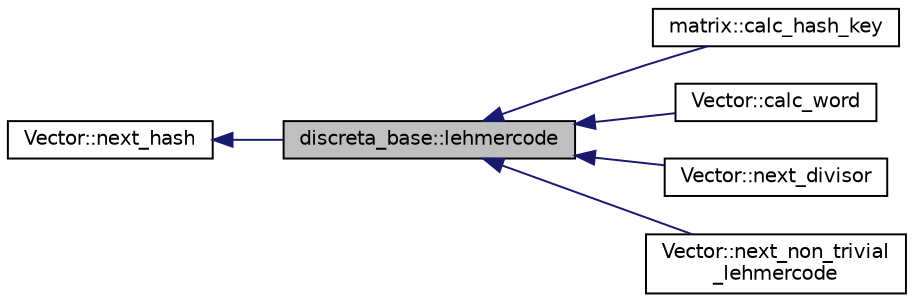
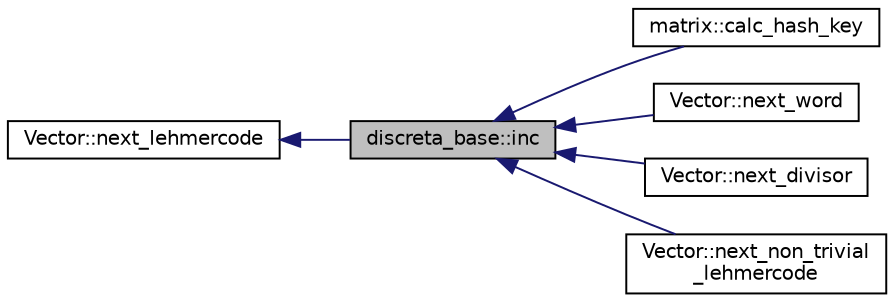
node "Vector::calc_word": label "Vector::calc_word" -> "Vector::next_word"
node "Vector::next_hash": label "Vector::next_hash" -> "Vector::next_lehmercode"
node "discreta_base::lehmercode": label "discreta_base::lehmercode" -> "discreta_base::inc"
